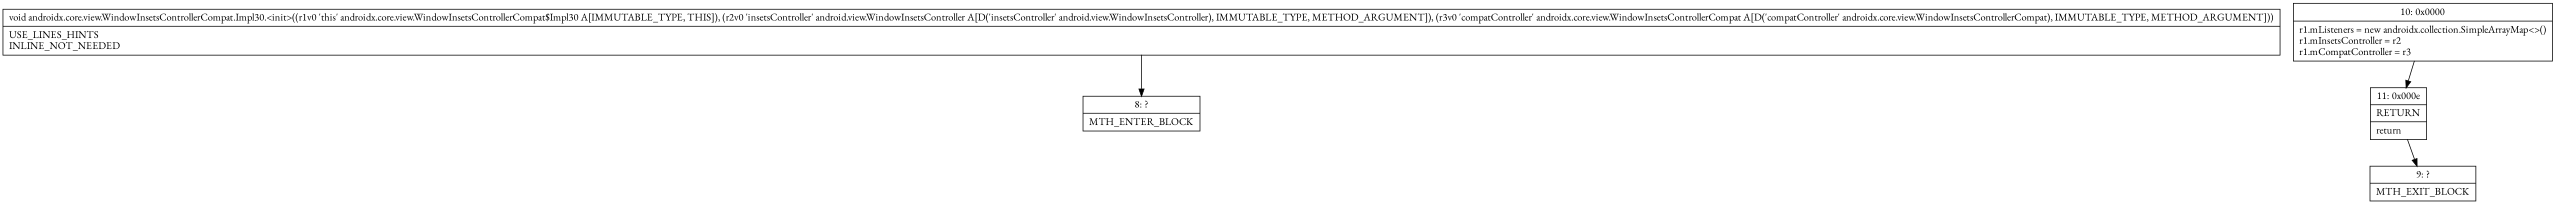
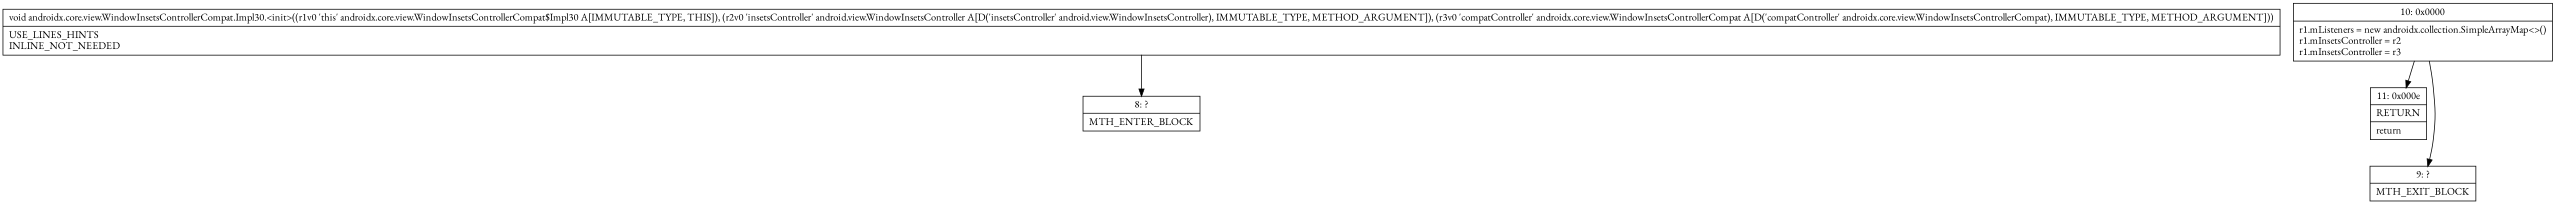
node "10: 0x0000": text "r1.mCompatController = r3" -> "r1.mInsetsController = r3"
edge "11: 0x000e" -> "9: ?": now "10: 0x0000" -> "9: ?"
